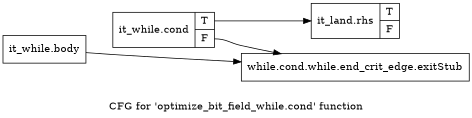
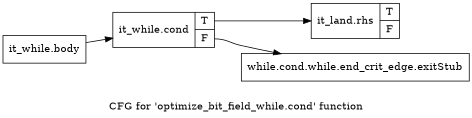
edge "it_while.body" -> "while.cond.while.end_crit_edge.exitStub": now "it_while.body" -> "it_while.cond"
